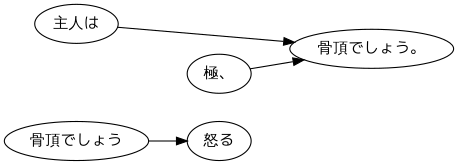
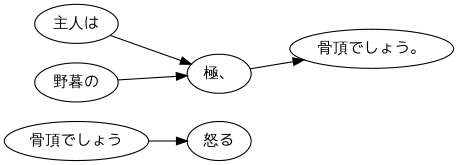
edge "主人は" -> "骨頂でしょう。": now "主人は" -> "極、"
node "野暮の": added
